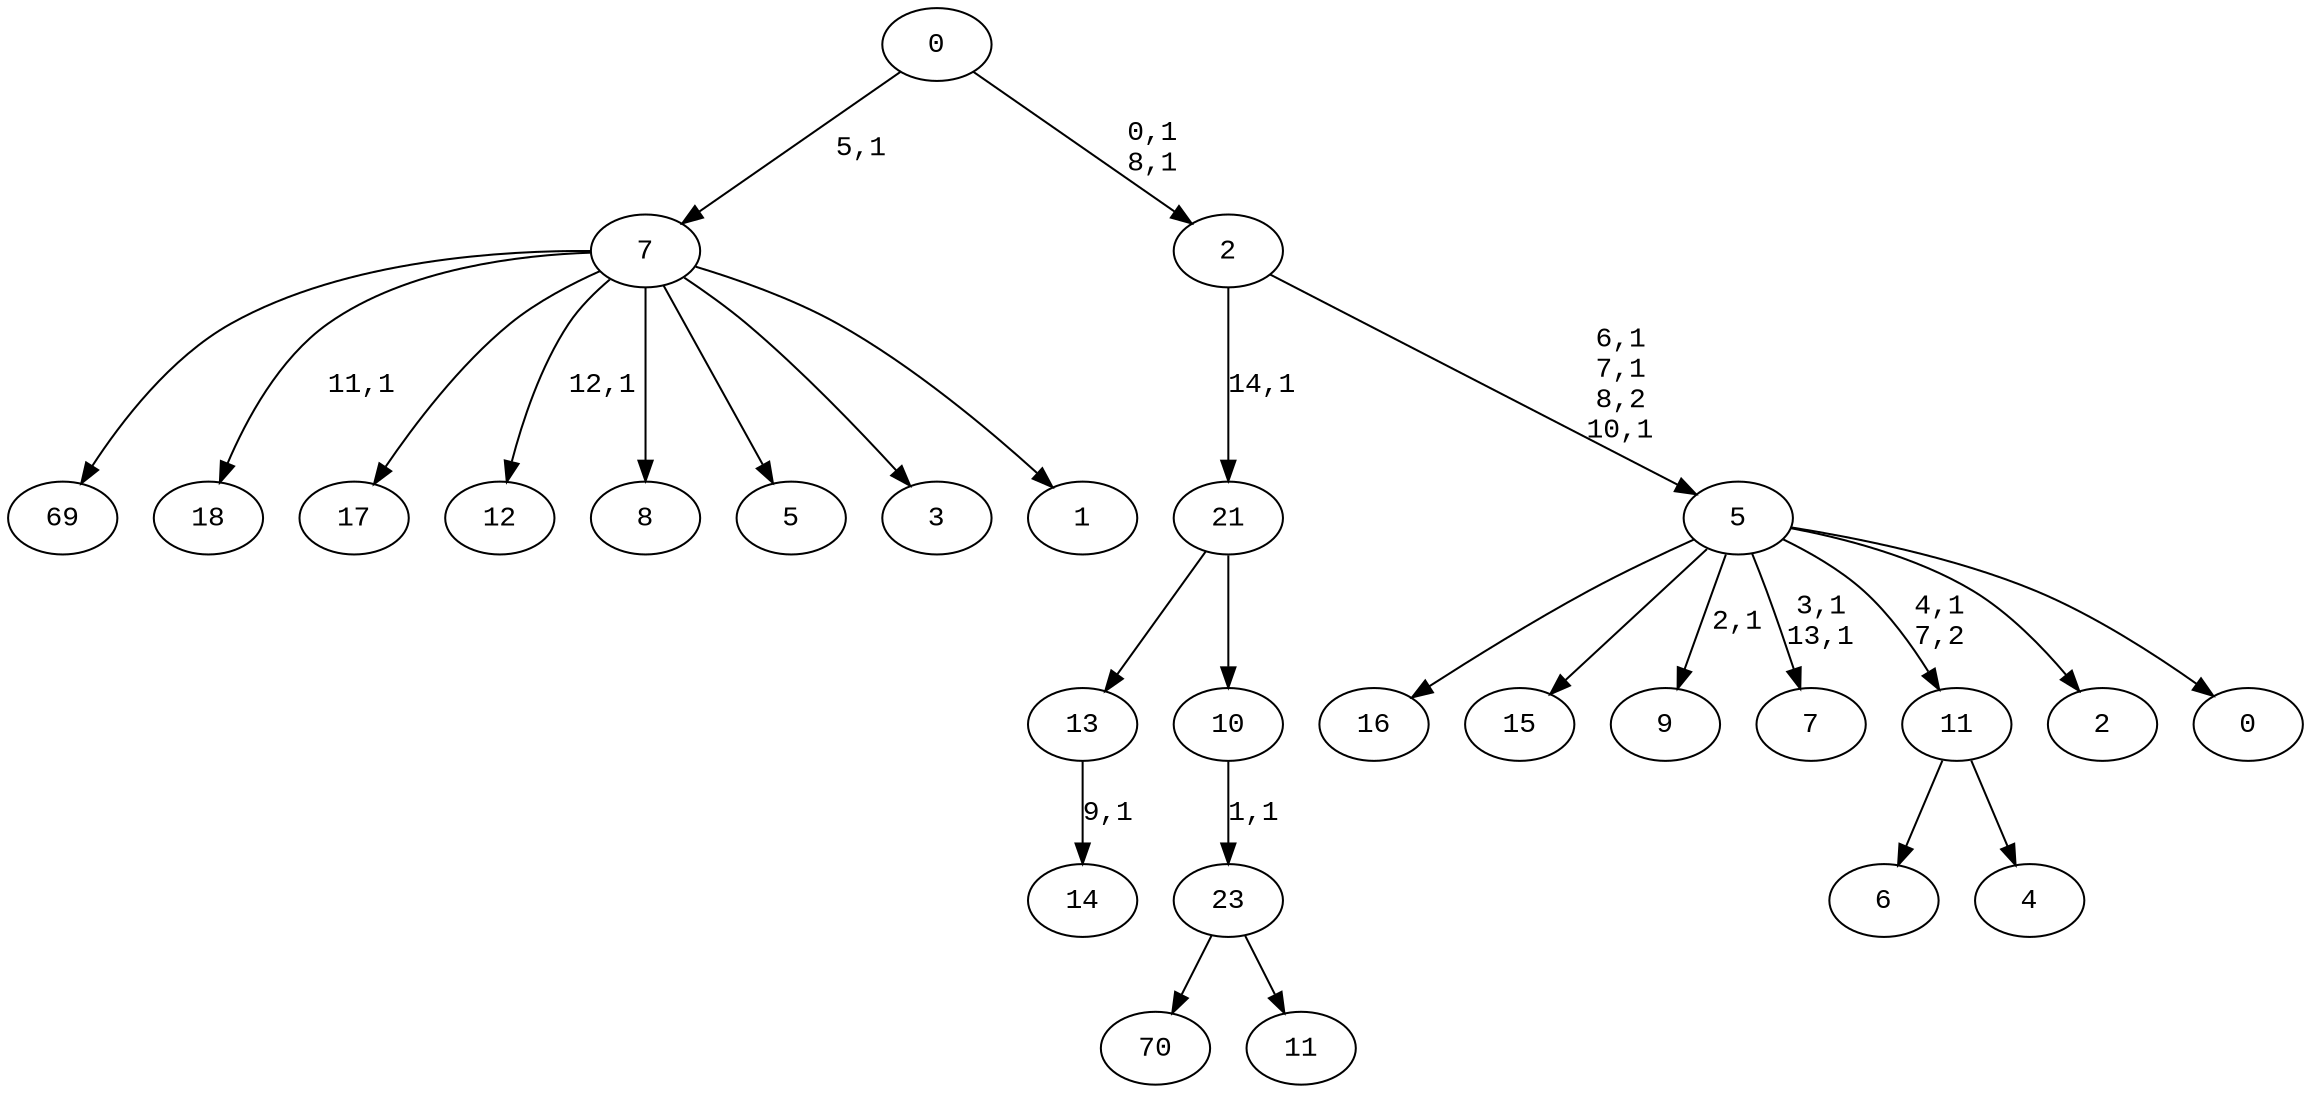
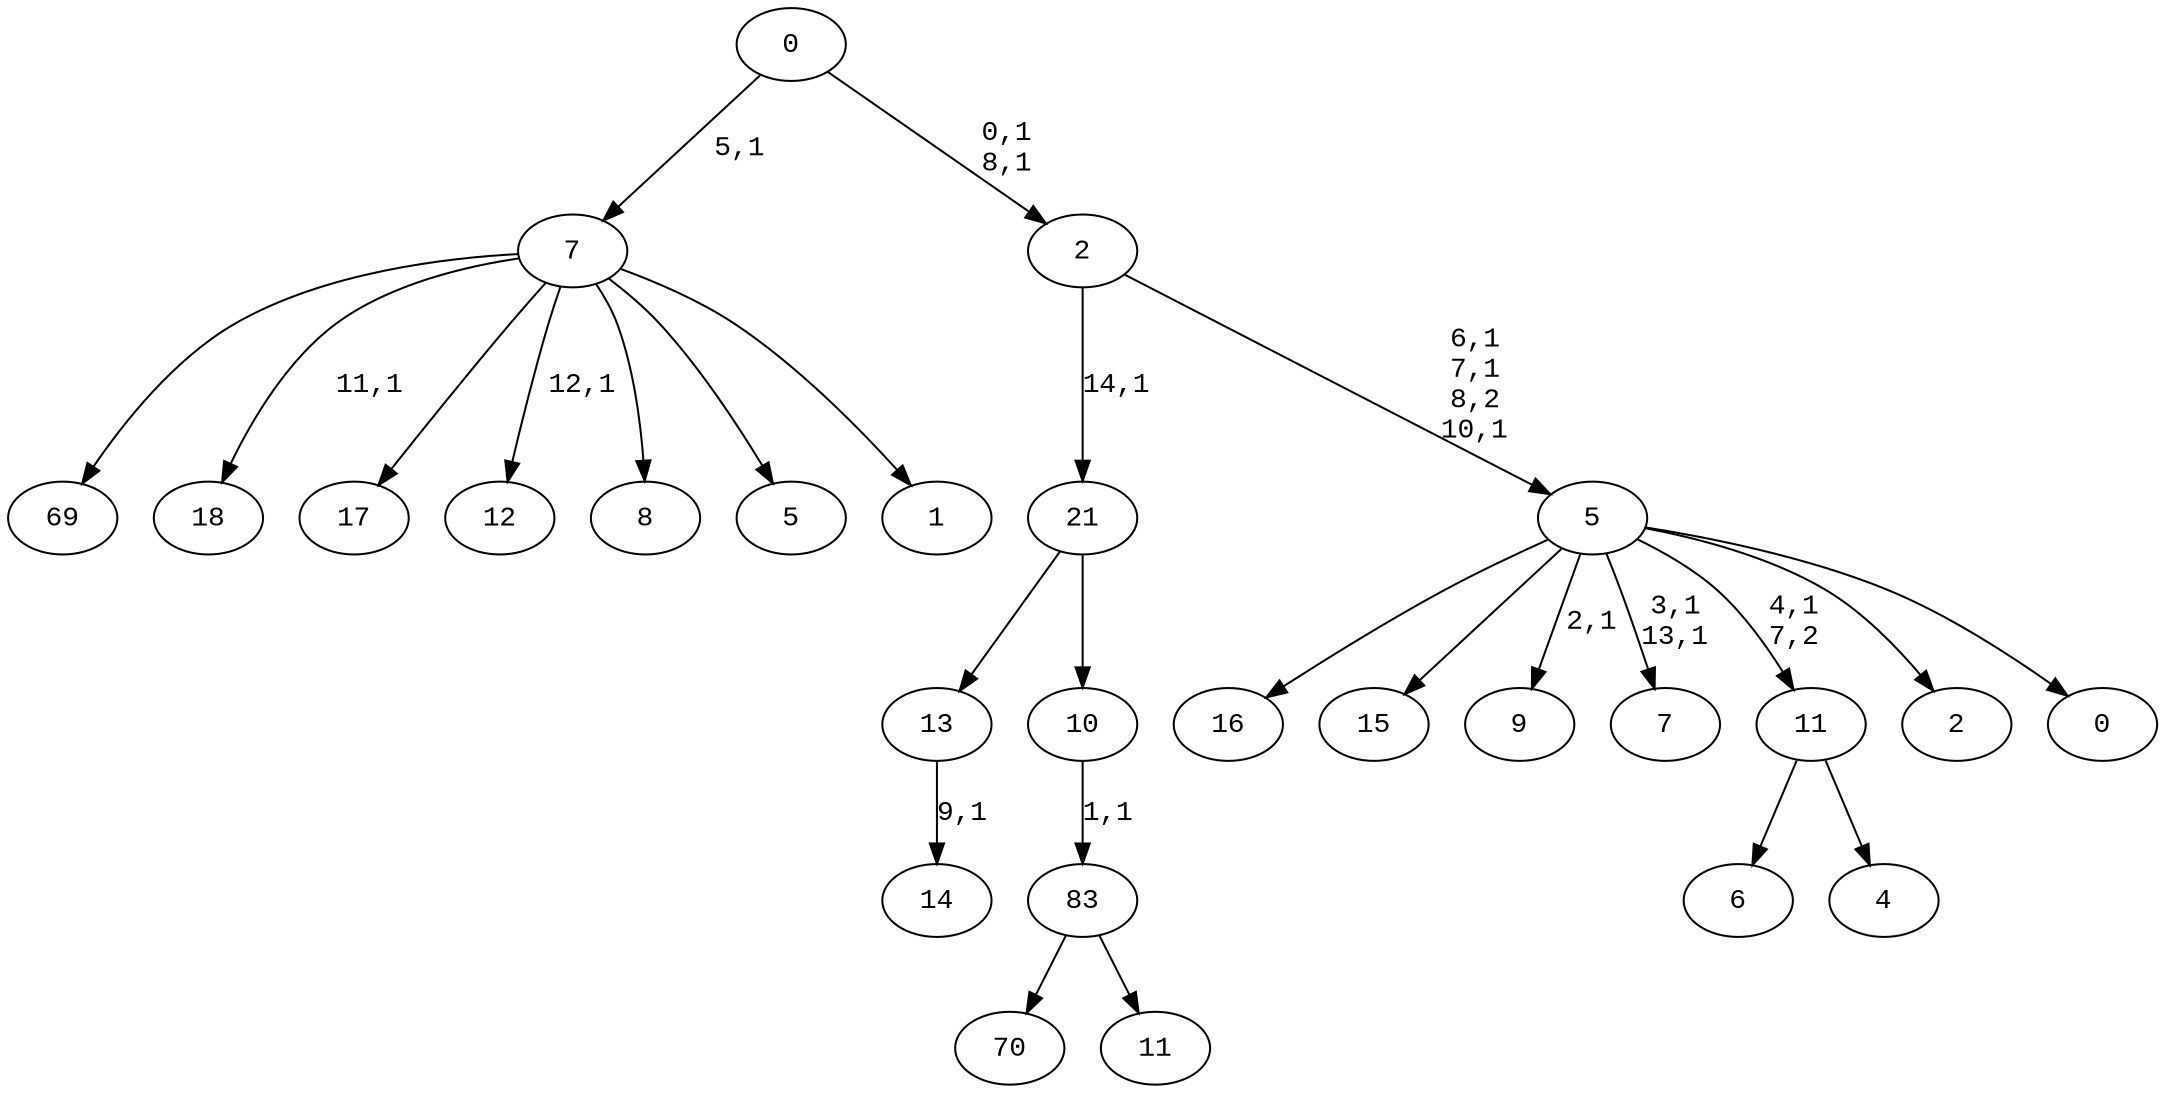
node "3": removed
node "23": label "23" -> "83"
